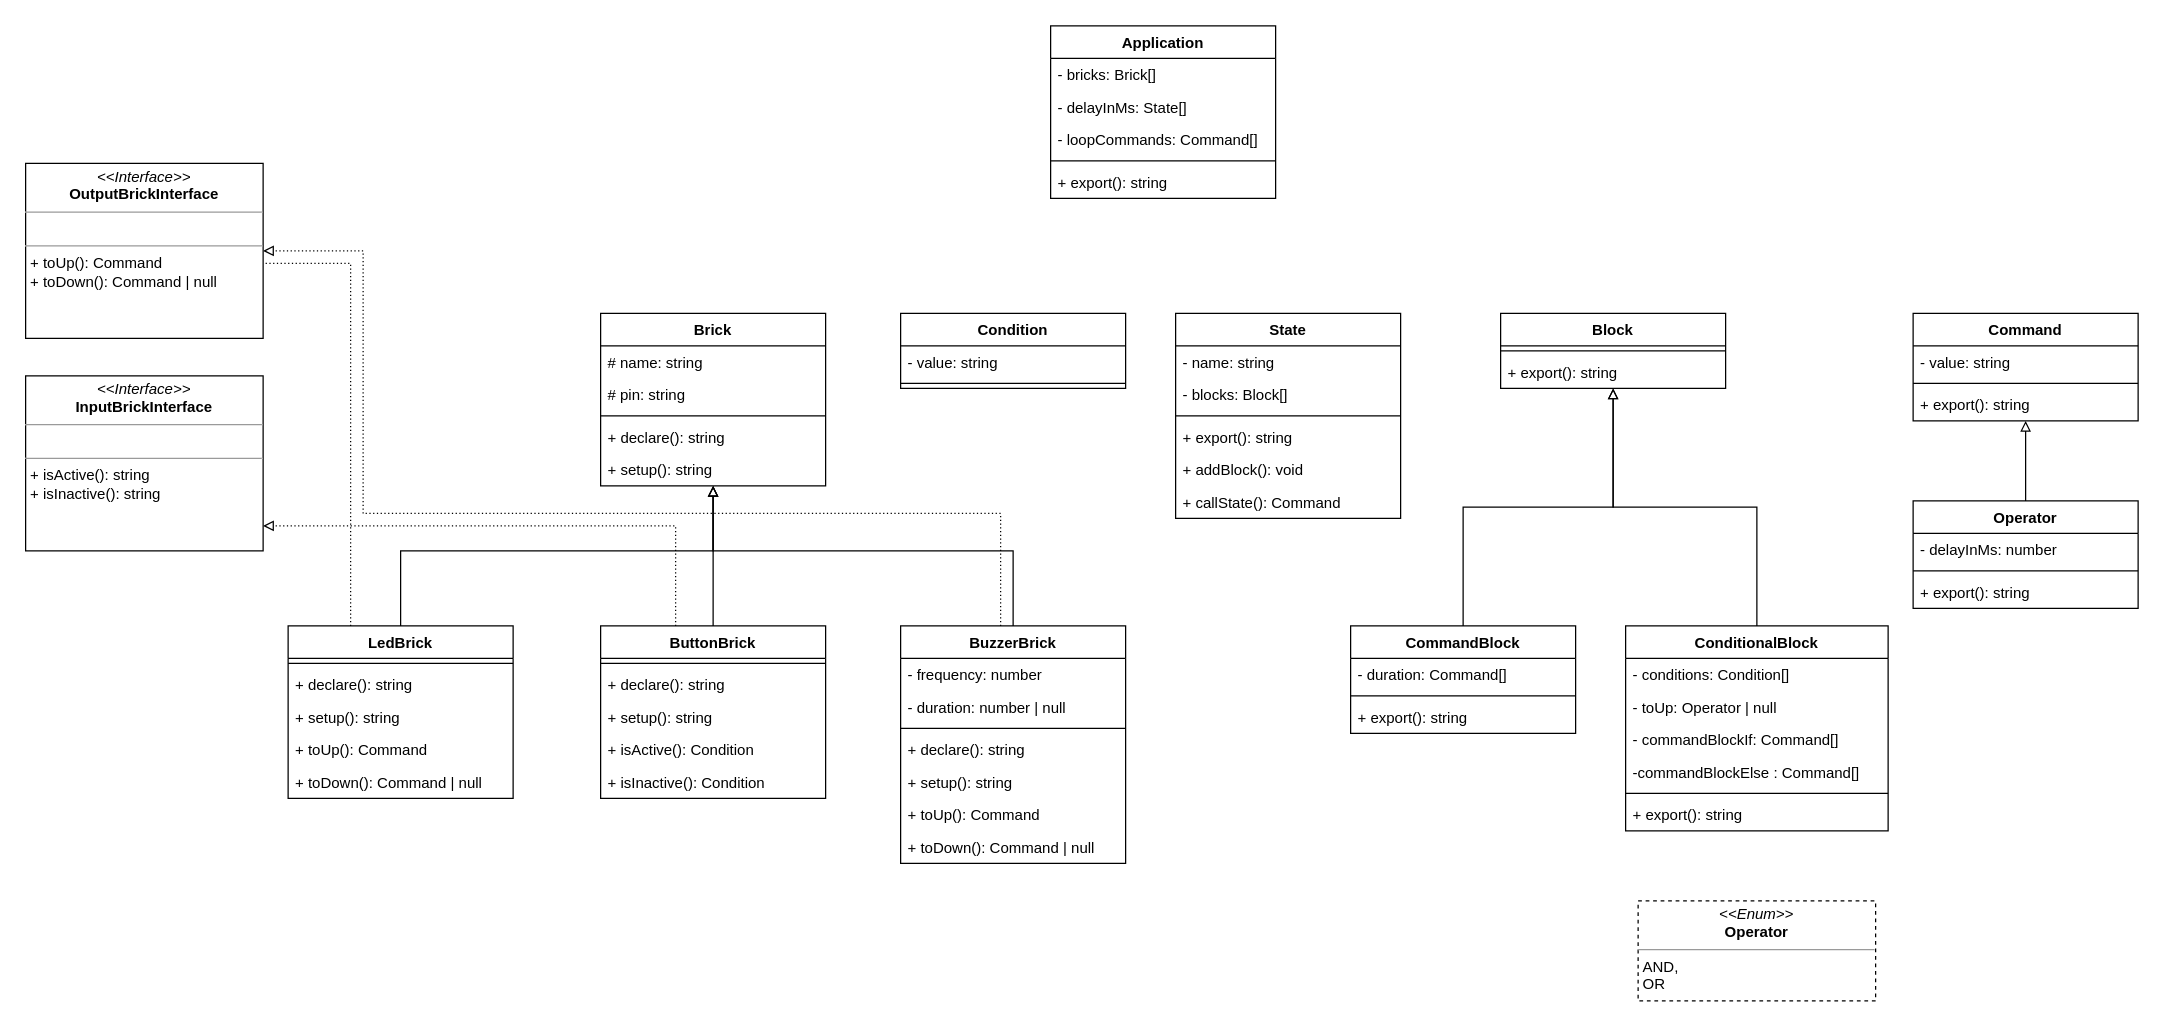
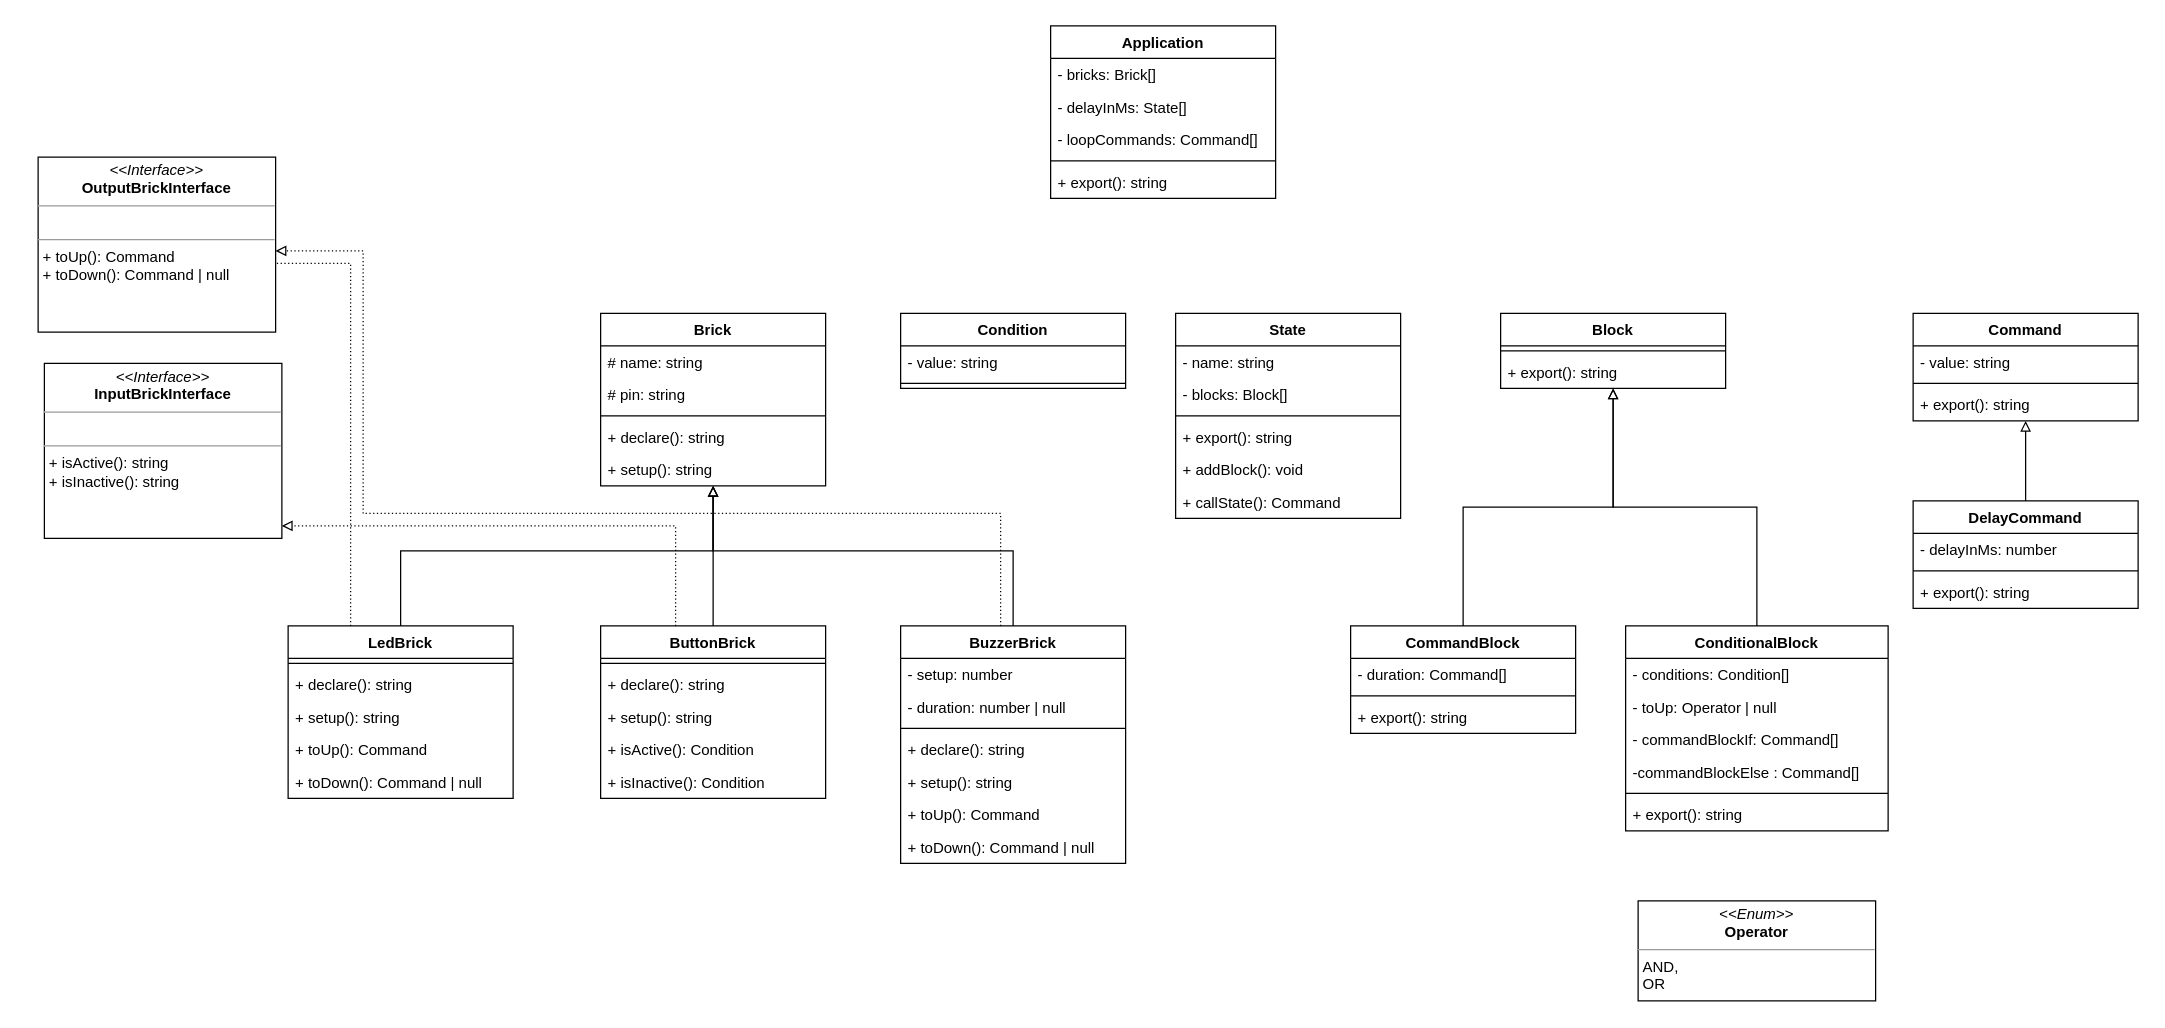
node "<<Interface>> OutputBrickInterface + toUp(): Command + toDown(): Command | null": moved (144, 251) -> (157, 244)
node "<<Interface>> InputBrickInterface + isActive(): string + isInactive(): string": moved (144, 463) -> (163, 451)
node "Operator": label "Operator" -> "DelayCommand"
node "- frequency: number": label "- frequency: number" -> "- setup: number"
node "<<Enum>> Operator AND, OR": style dashed -> solid
